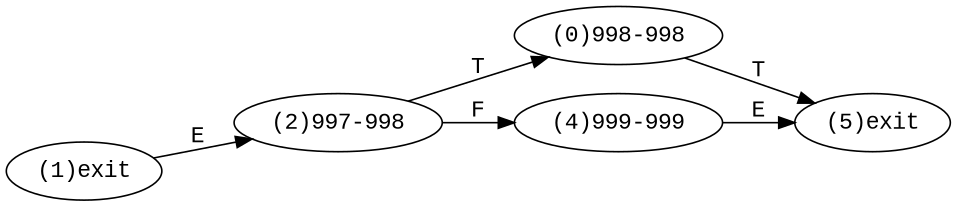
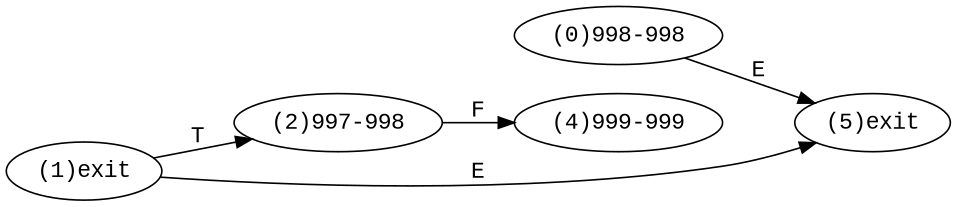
edge "(0)998-998" -> "(5)exit": label "T" -> "E"
edge "(2)997-998" -> "(0)998-998": removed, label "T"
edge "(4)999-999" -> "(5)exit": now "(1)exit" -> "(5)exit"
edge "(1)exit" -> "(2)997-998": label "E" -> "T"
